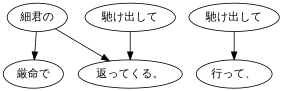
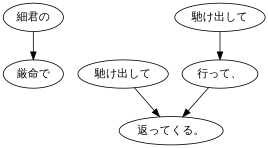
edge "細君の" -> "返ってくる。": now "行って、" -> "返ってくる。"
